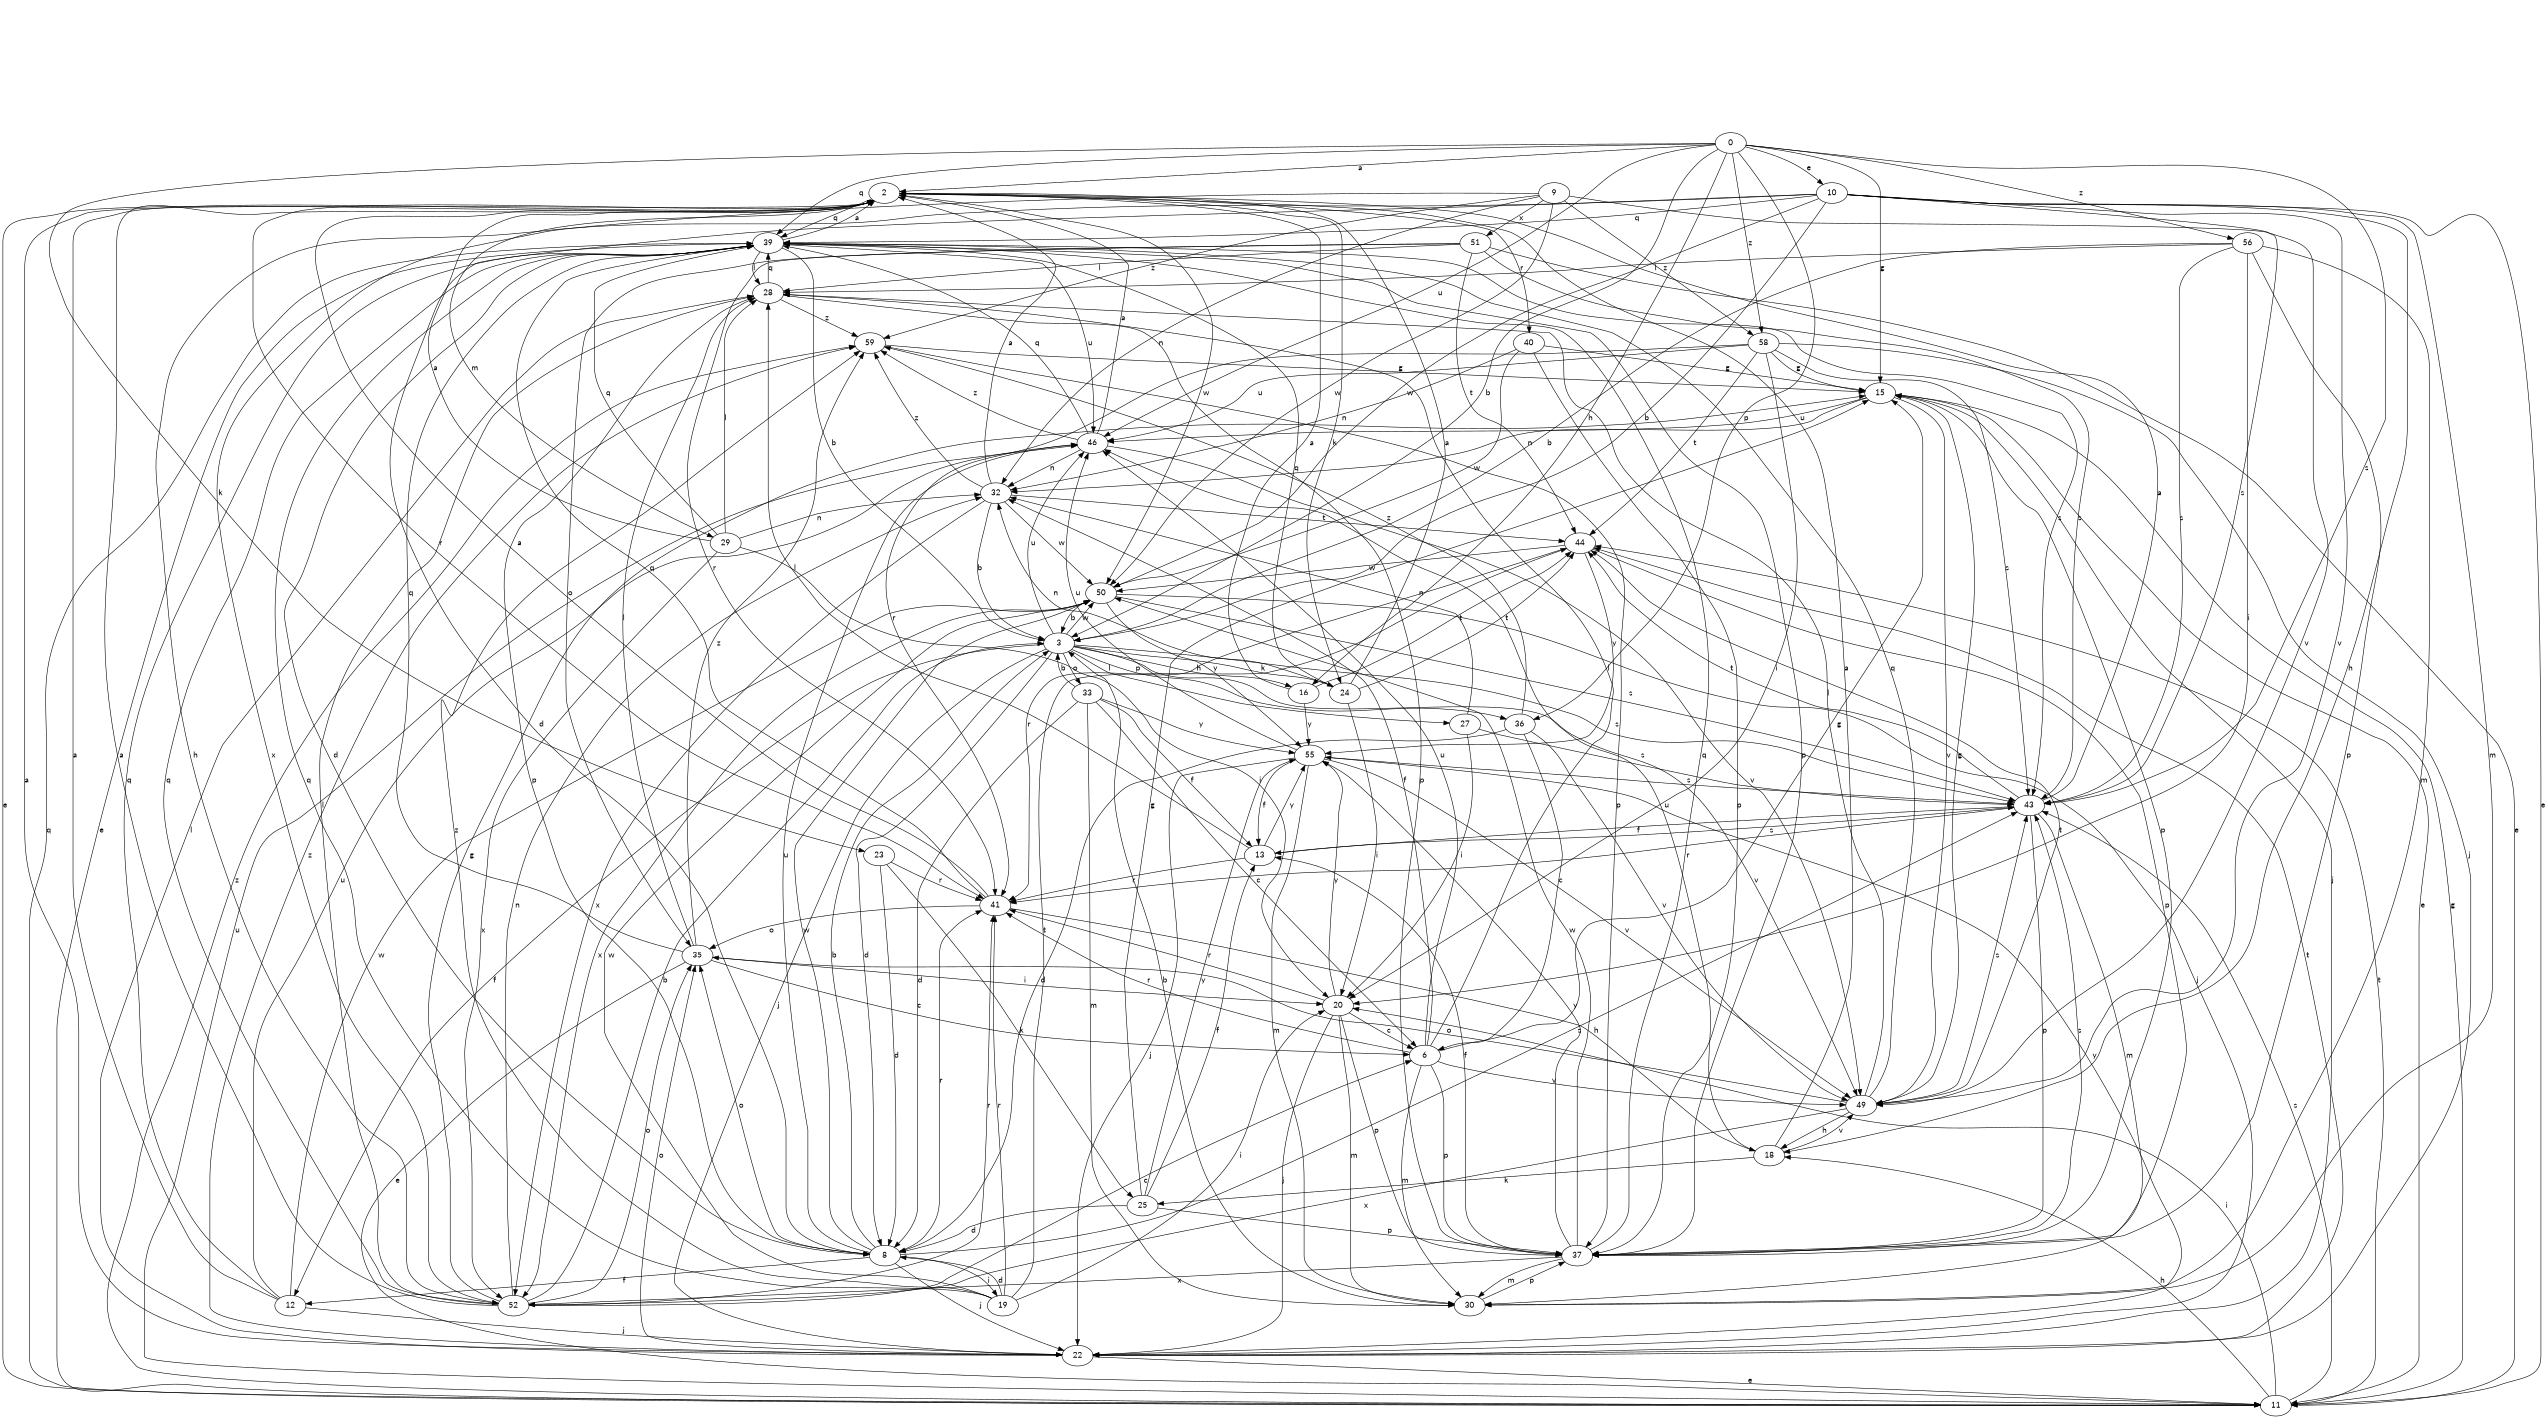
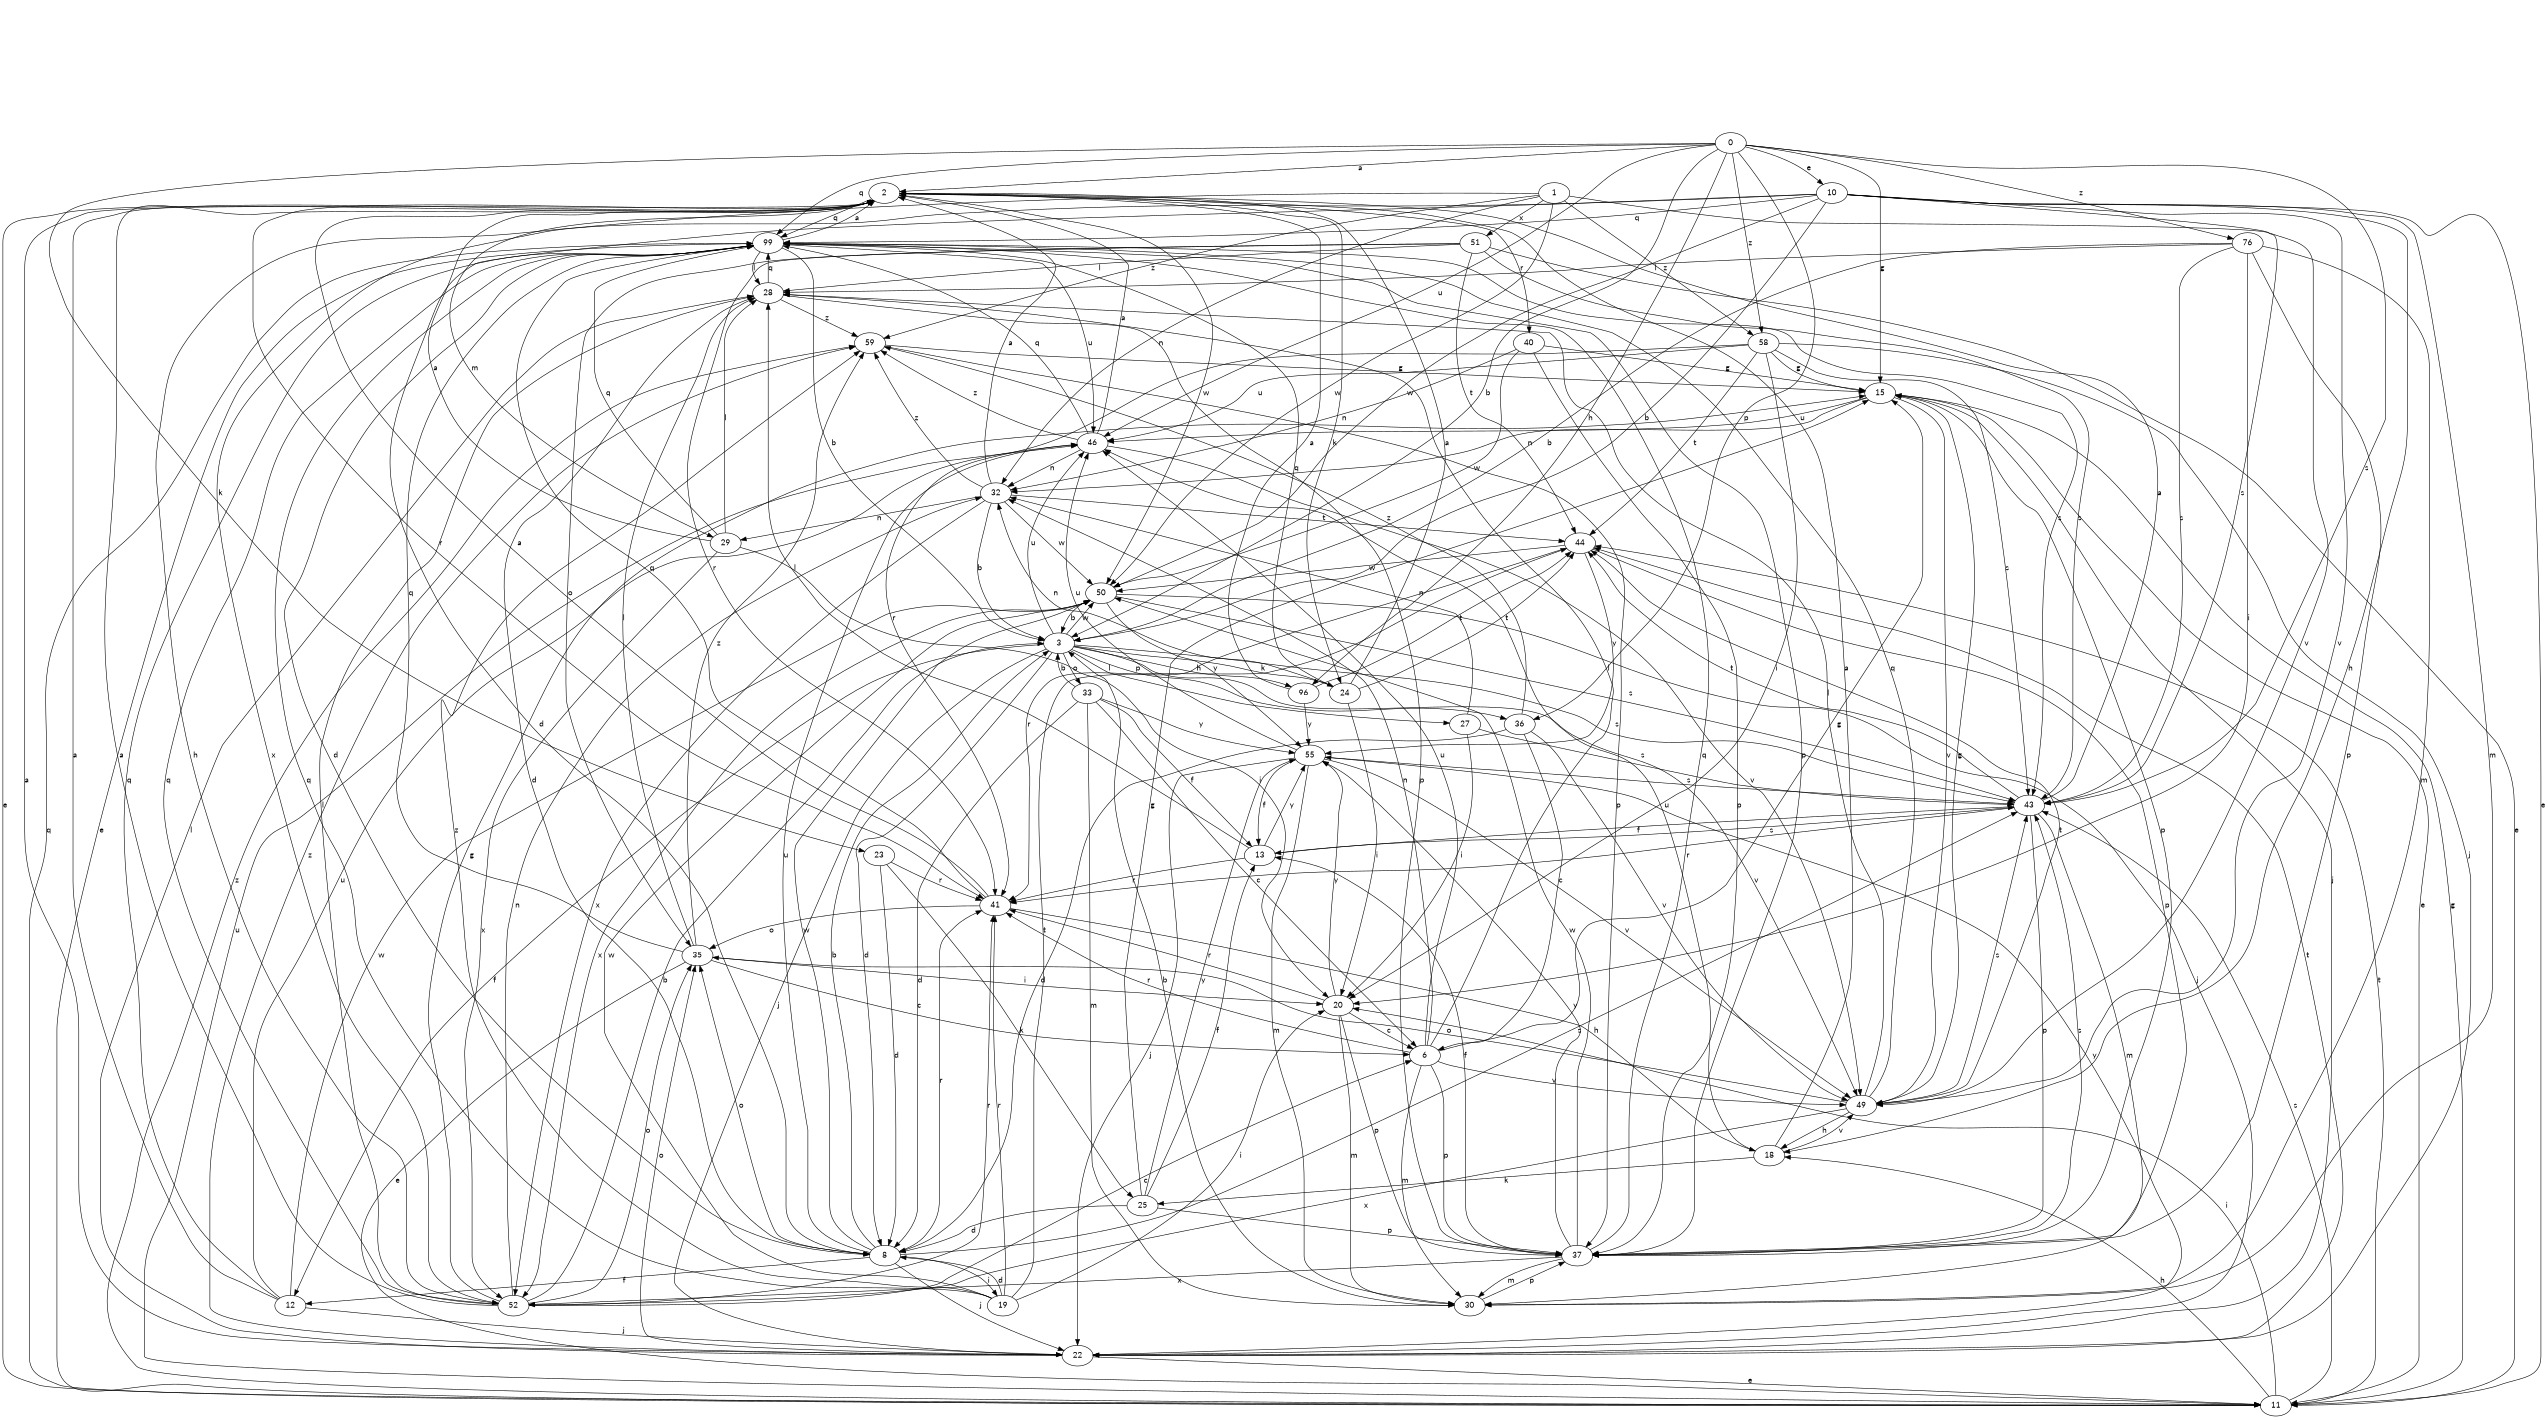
node "9": label "9" -> "1"
node "39": label "39" -> "99"
node "56": label "56" -> "76"
edge "29" -> "32": reversed
node "16": label "16" -> "96"
edge "28" -> "8": label "p" -> "d"
edge "6" -> "32": label "f" -> "n"
edge "20" -> "22": removed, label "j"
